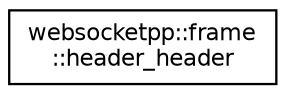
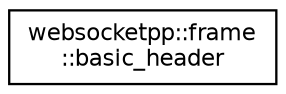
node "websocketpp::frame ::header_header": label "websocketpp::frame ::header_header" -> "websocketpp::frame ::basic_header"
